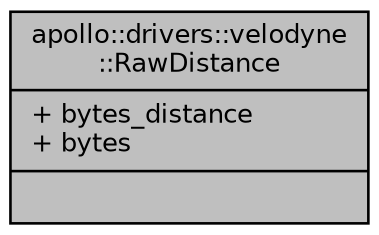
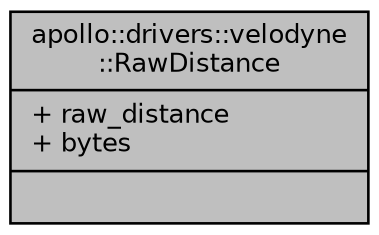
node "apollo::drivers::velodyne": text "+ bytes_distance" -> "+ raw_distance"
